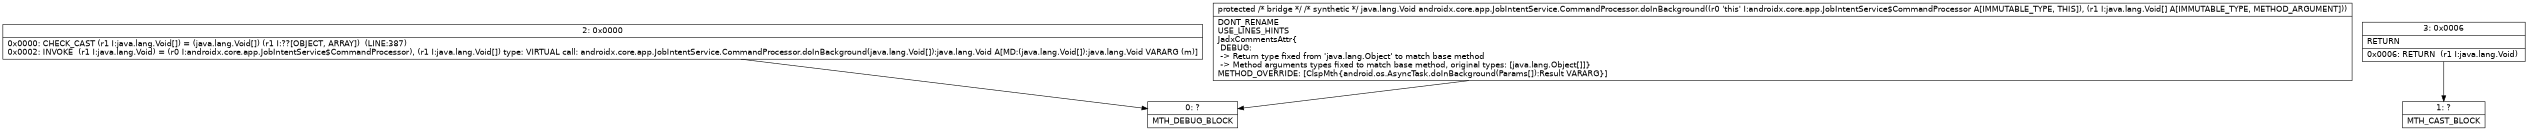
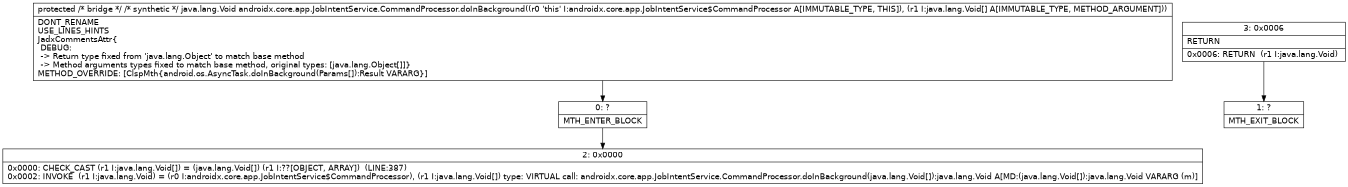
edge "2: 0x0000" -> "0: ?": reversed
node "0: ?": text "MTH_DEBUG_BLOCK" -> "MTH_ENTER_BLOCK"
node "1: ?": text "MTH_CAST_BLOCK" -> "MTH_EXIT_BLOCK"
